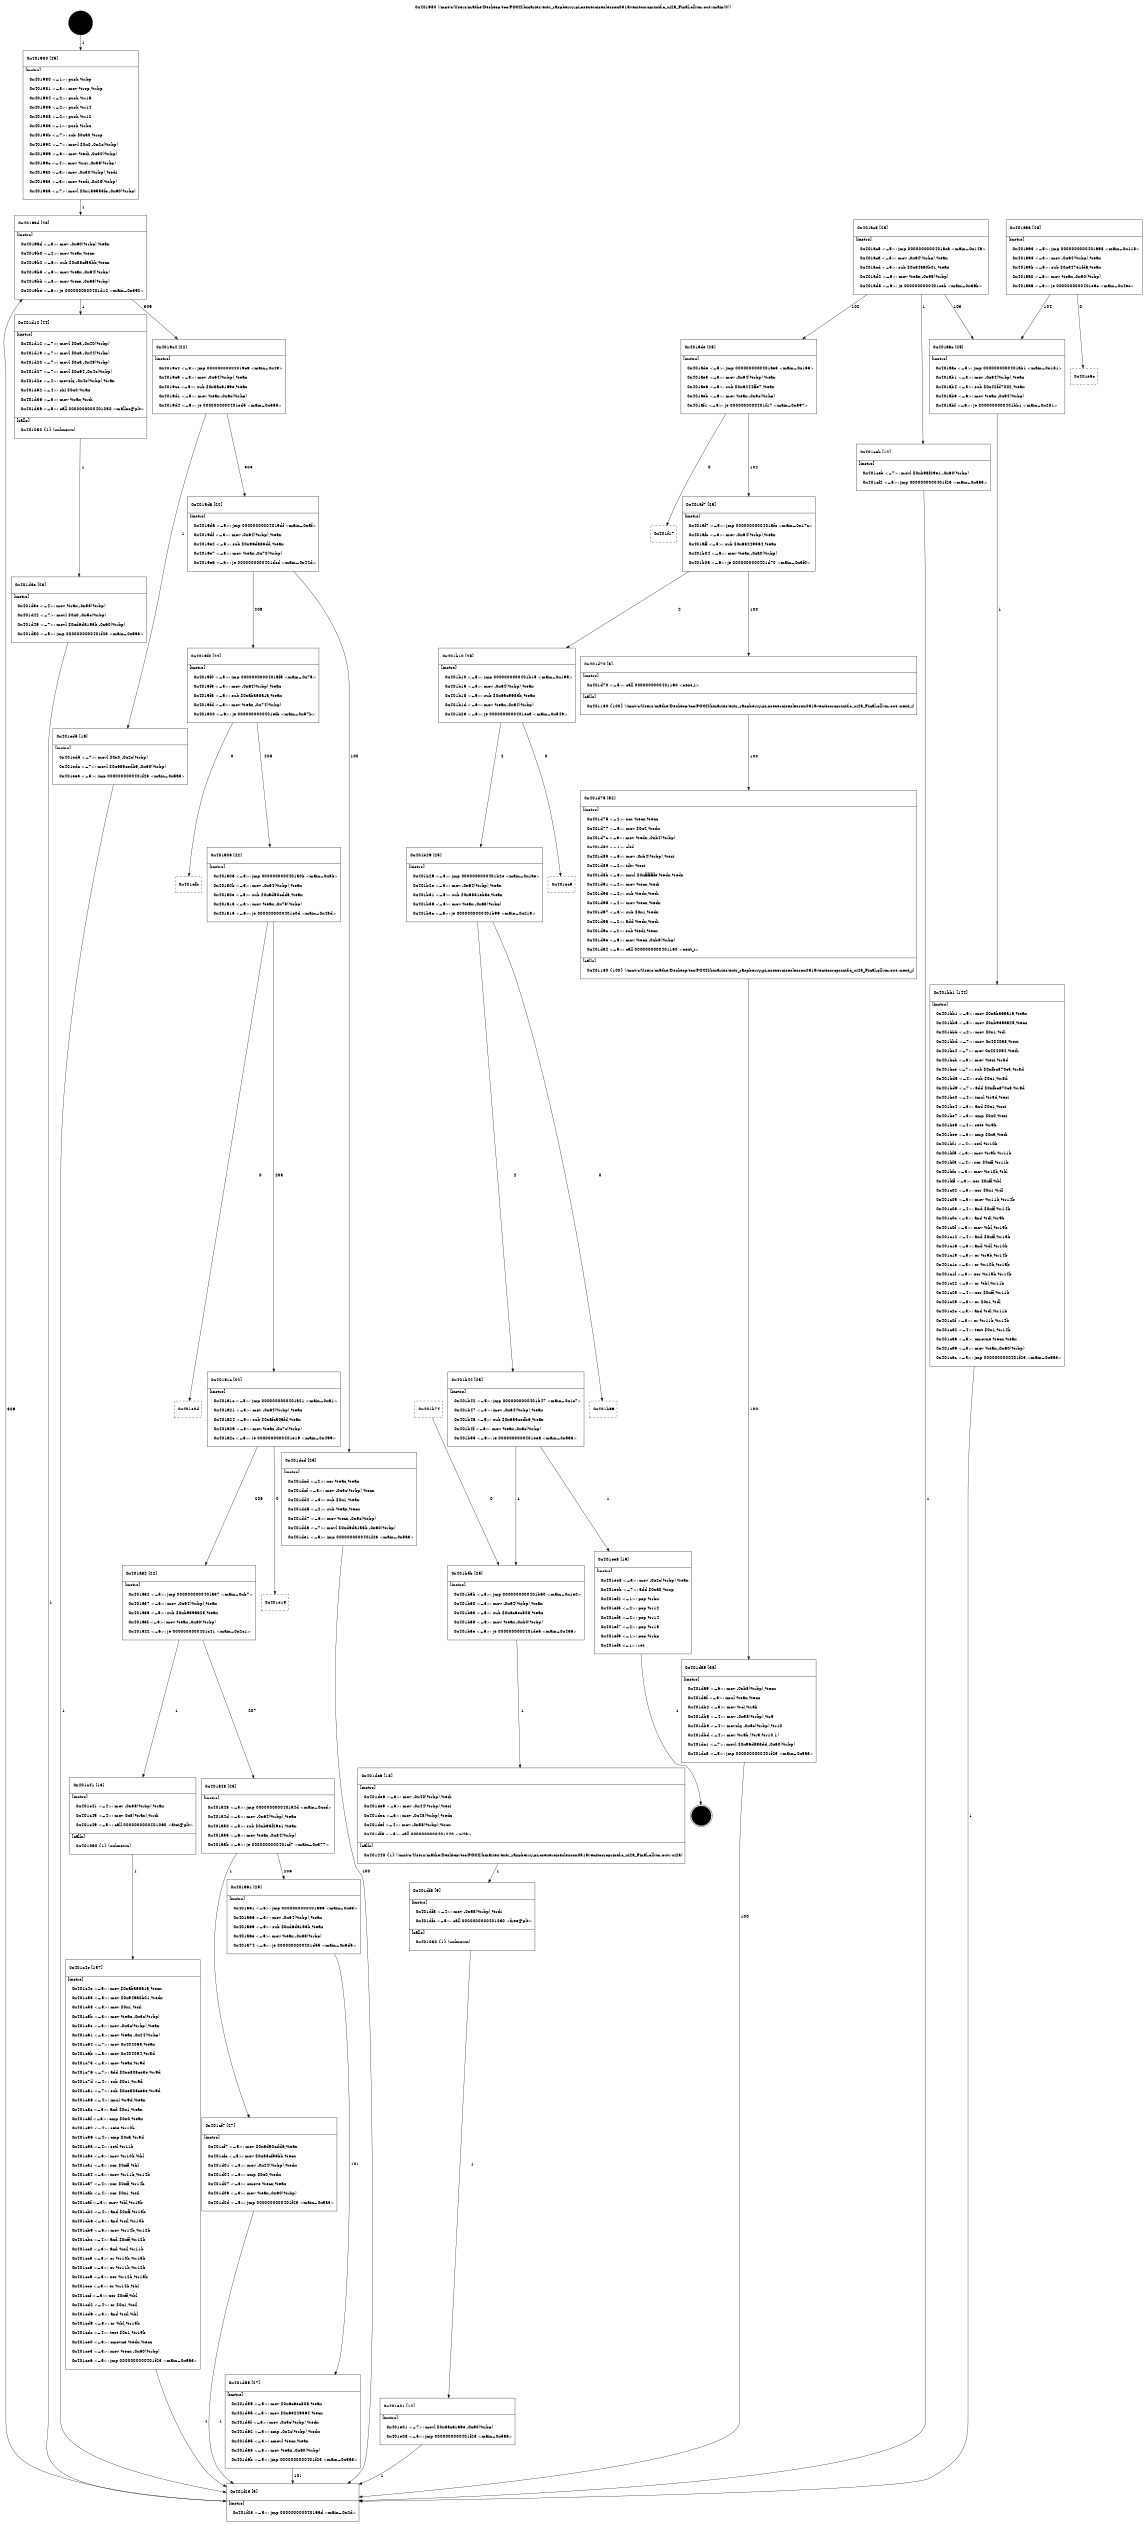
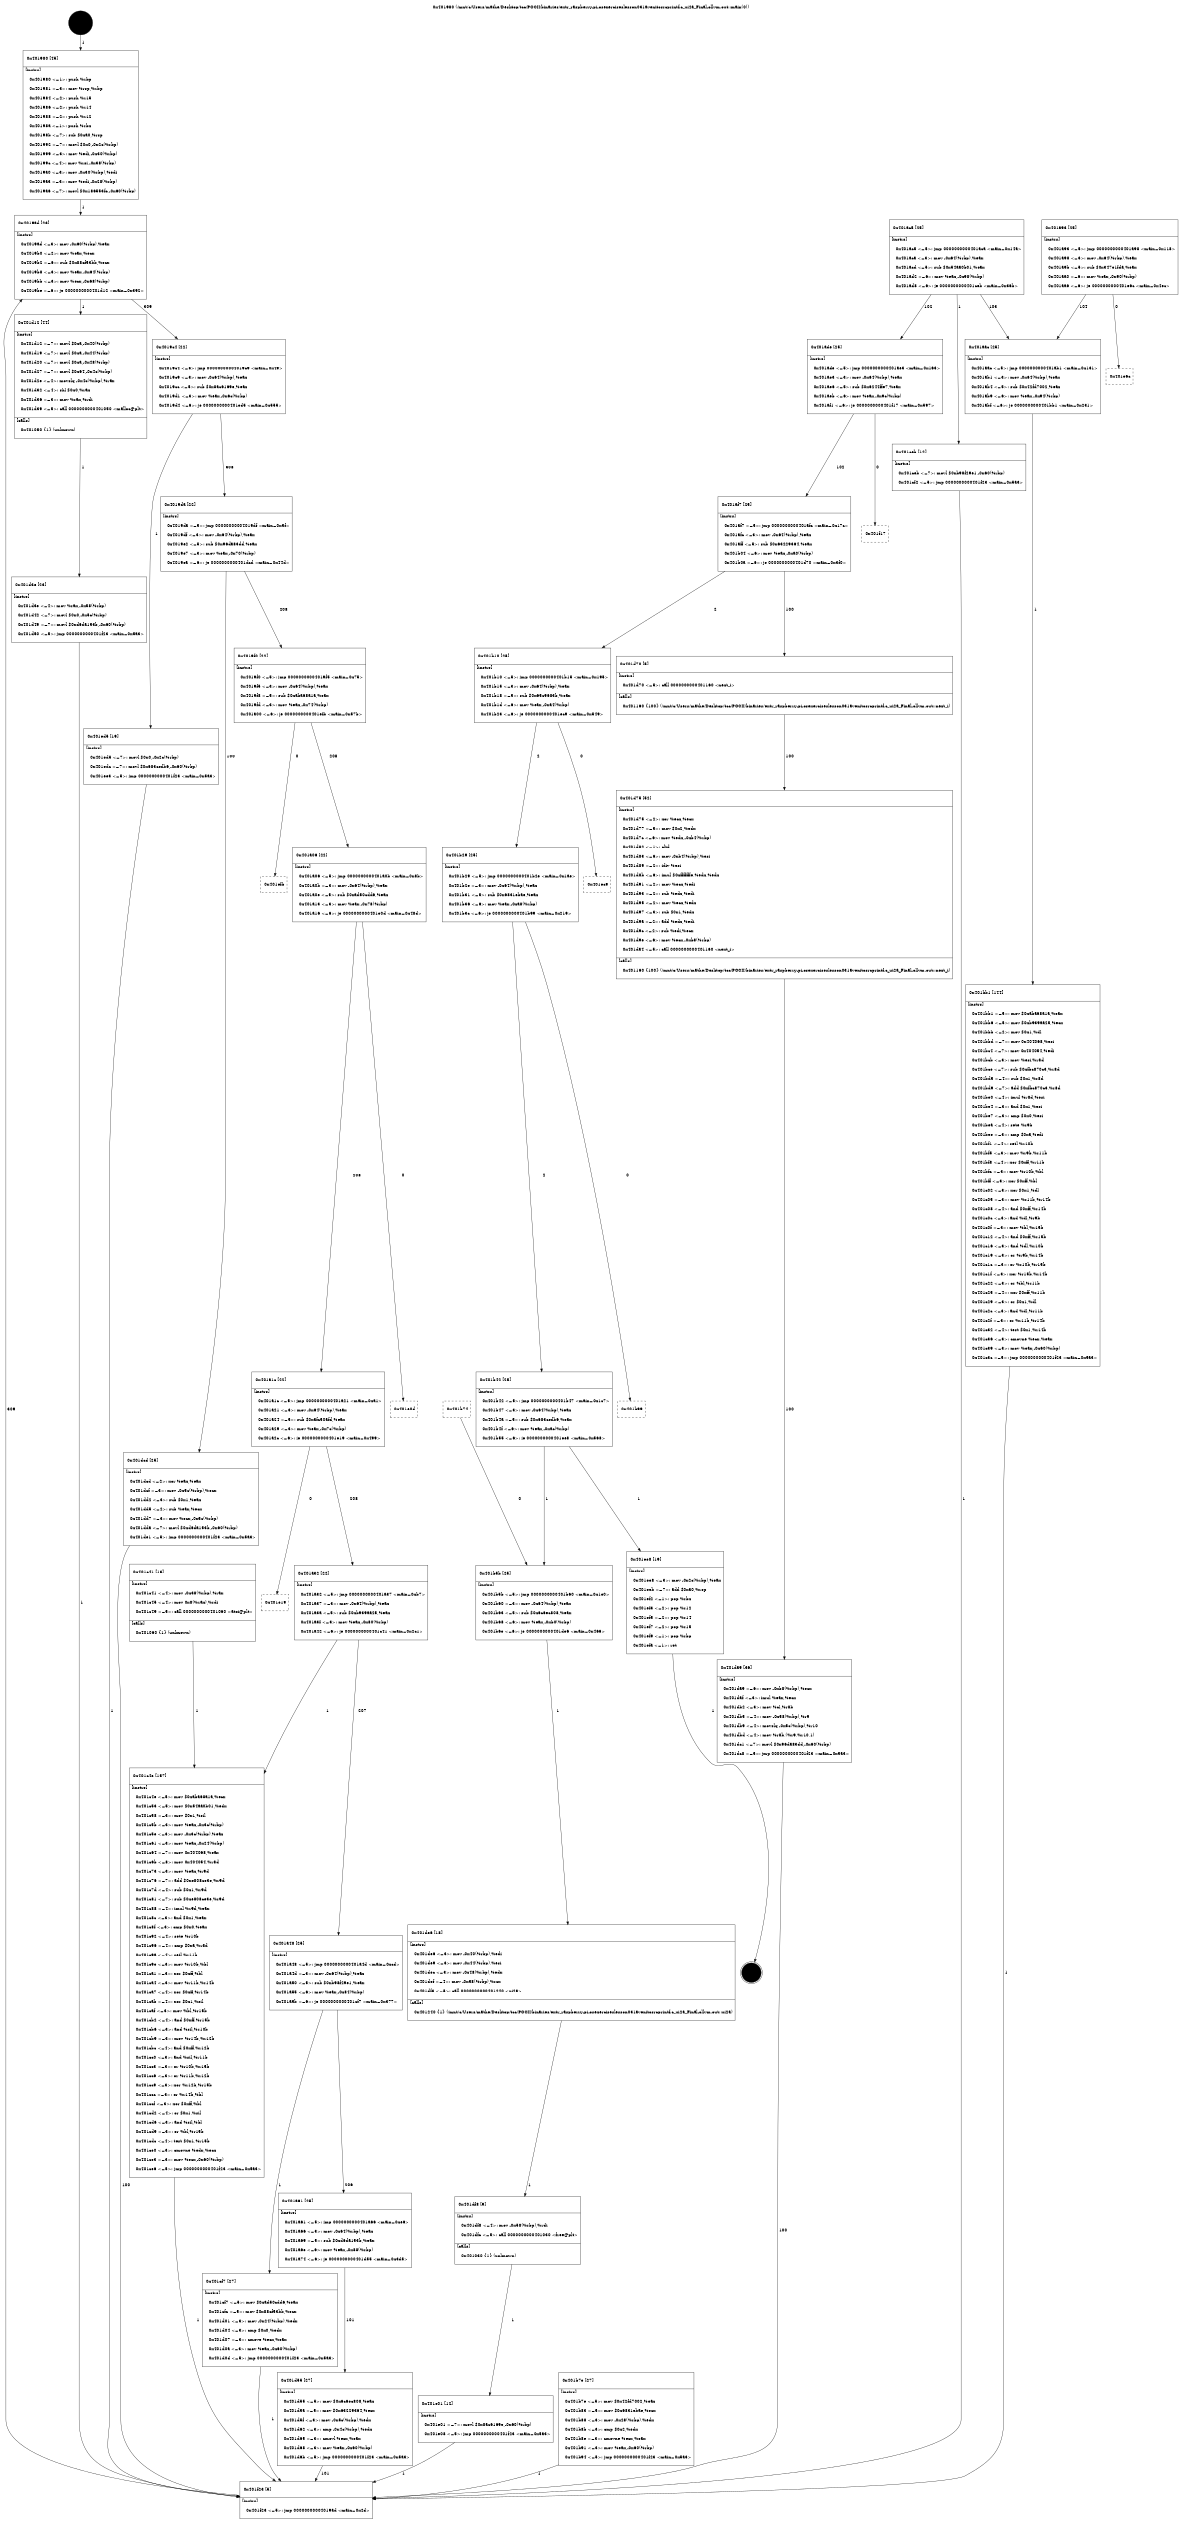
edge "0x401a32 [22]" -> "0x401c41 [13]": now "0x401a32 [22]" -> "0x401c4e [157]"
node "0x401b7e [27]": added
